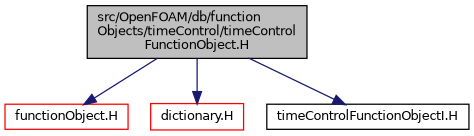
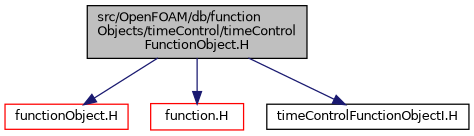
node "dictionary.H": label "dictionary.H" -> "function.H"
